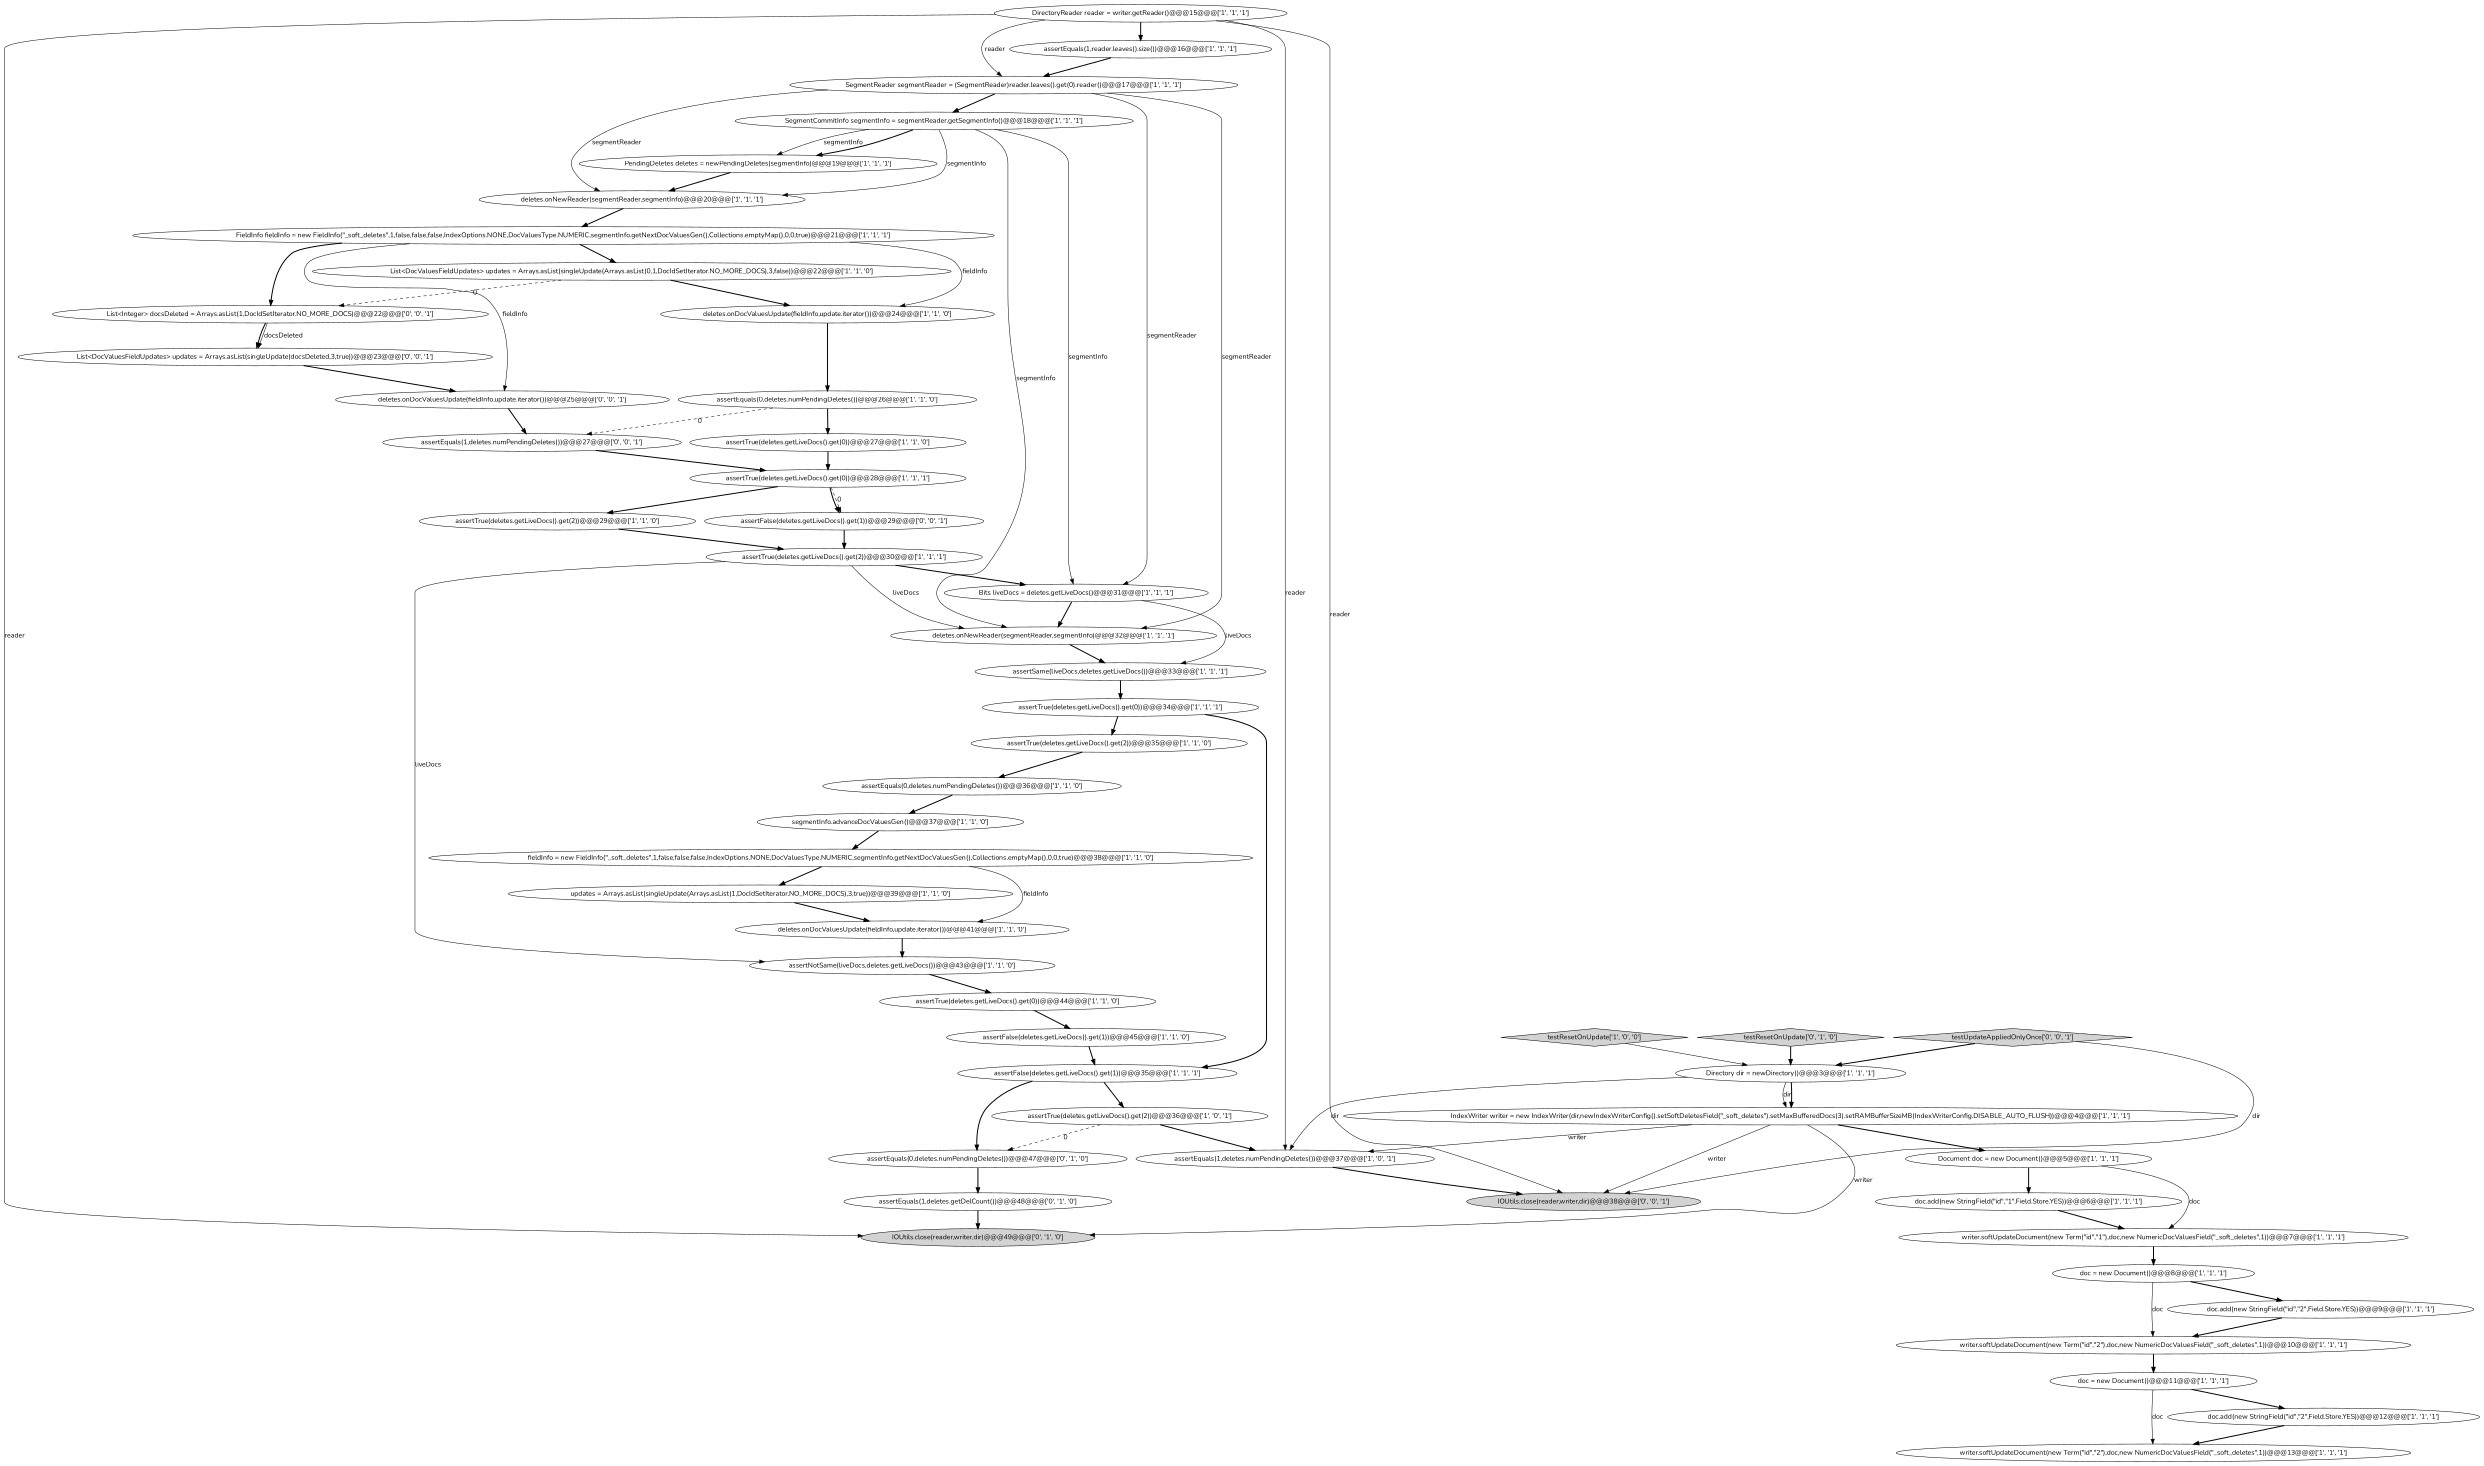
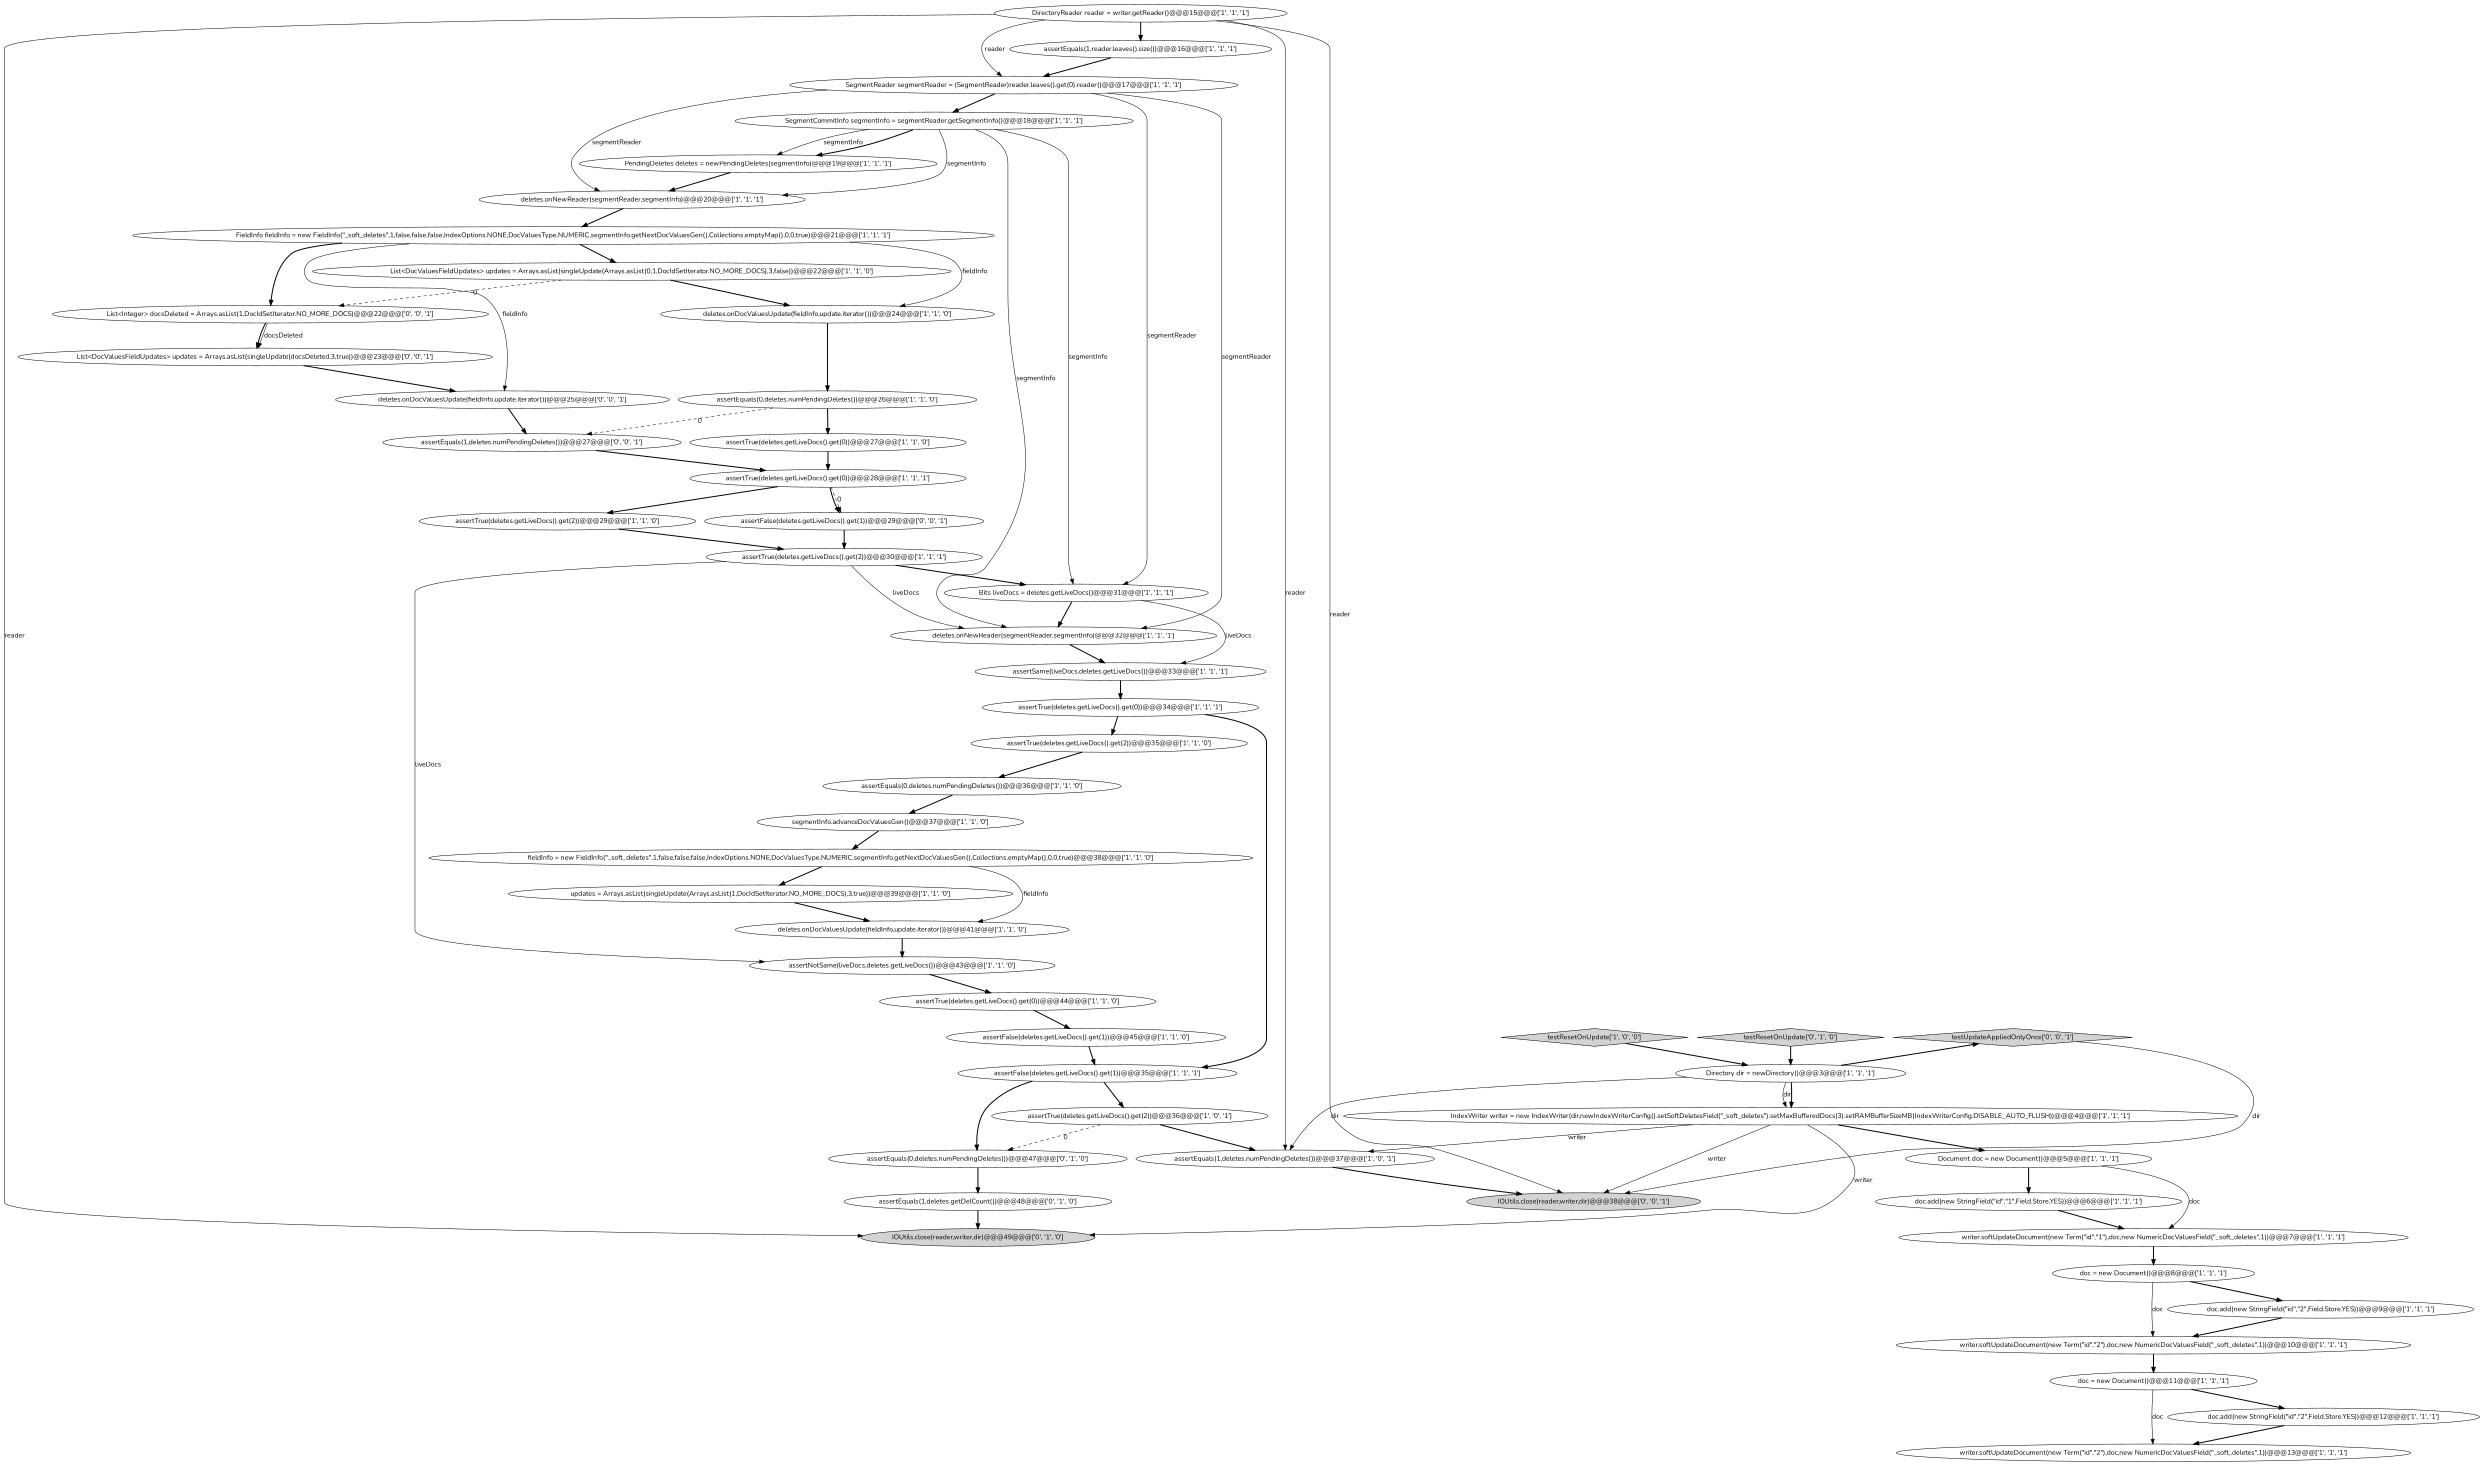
edge "testResetOnUpdate['1', '0', '0']" -> "Directory dir = newDirectory()@@@3@@@['1', '1', '1']": style solid -> bold
edge "testUpdateAppliedOnlyOnce['0', '0', '1']" -> "Directory dir = newDirectory()@@@3@@@['1', '1', '1']": reversed
